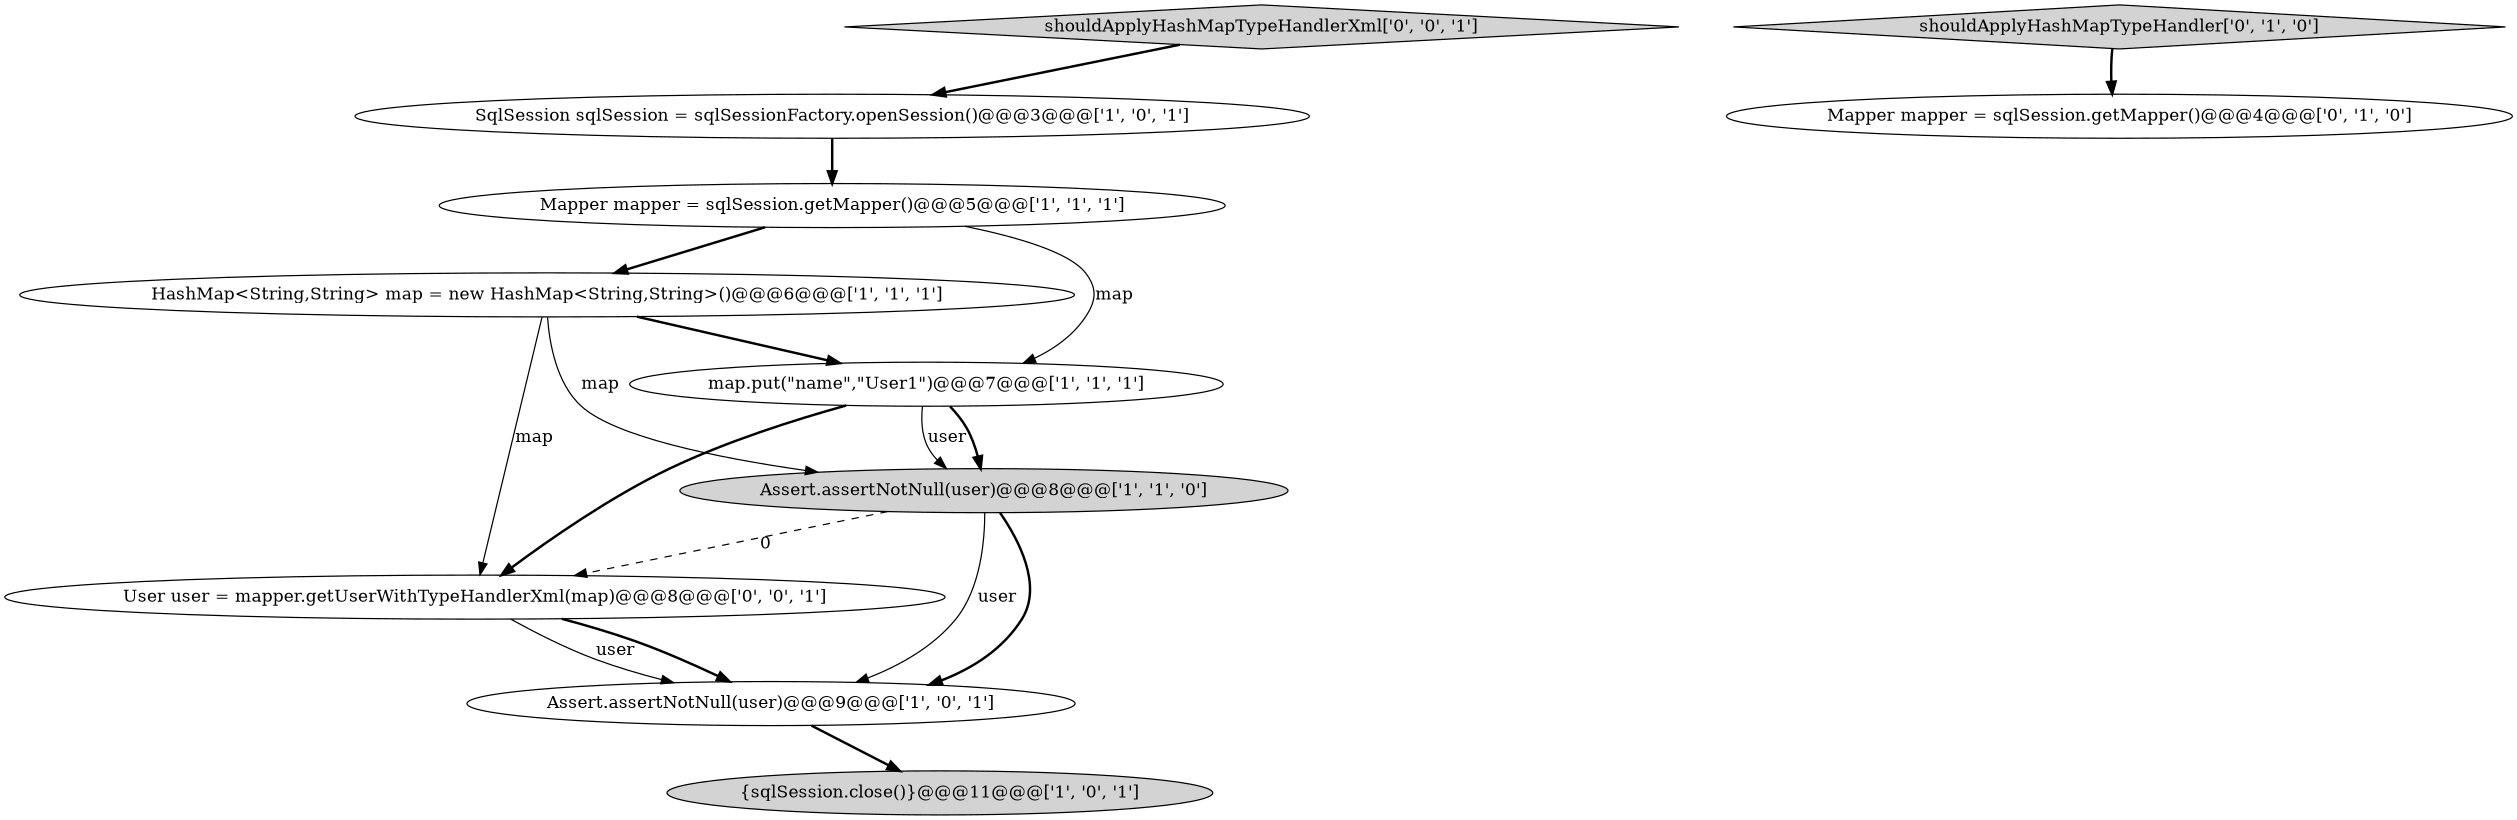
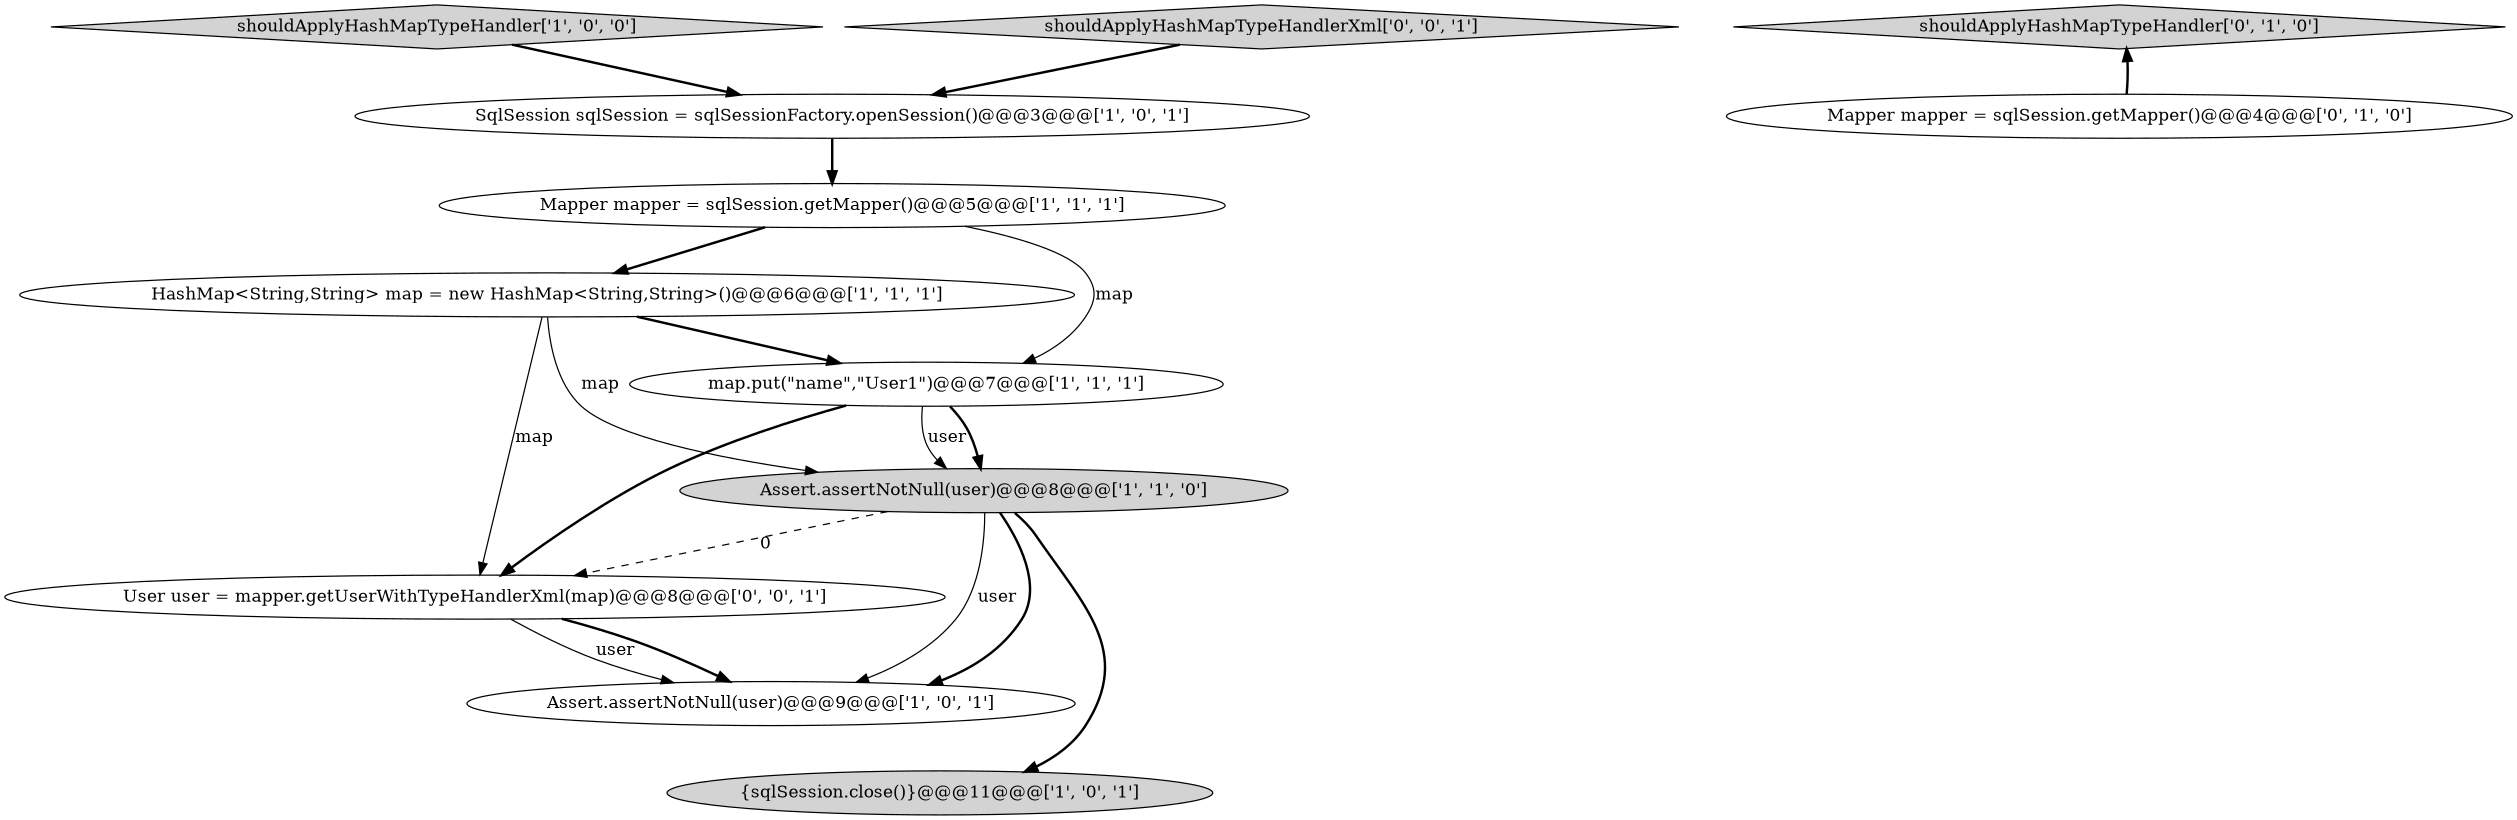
node "shouldApplyHashMapTypeHandler['1', '0', '0']": added
edge "shouldApplyHashMapTypeHandler['0', '1', '0']" -> "Mapper mapper = sqlSession.getMapper()@@@4@@@['0', '1', '0']": reversed
edge "Assert.assertNotNull(user)@@@9@@@['1', '0', '1']" -> "{sqlSession.close()}@@@11@@@['1', '0', '1']": now "Assert.assertNotNull(user)@@@8@@@['1', '1', '0']" -> "{sqlSession.close()}@@@11@@@['1', '0', '1']"
